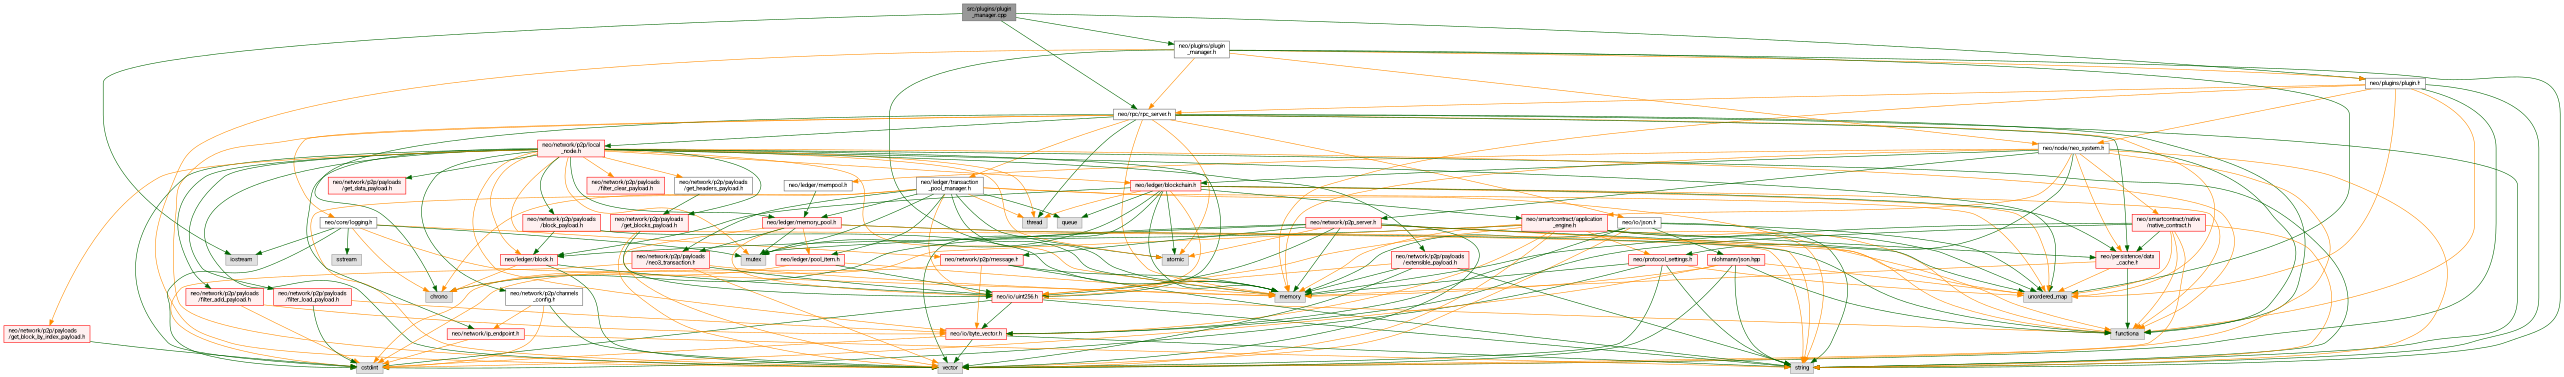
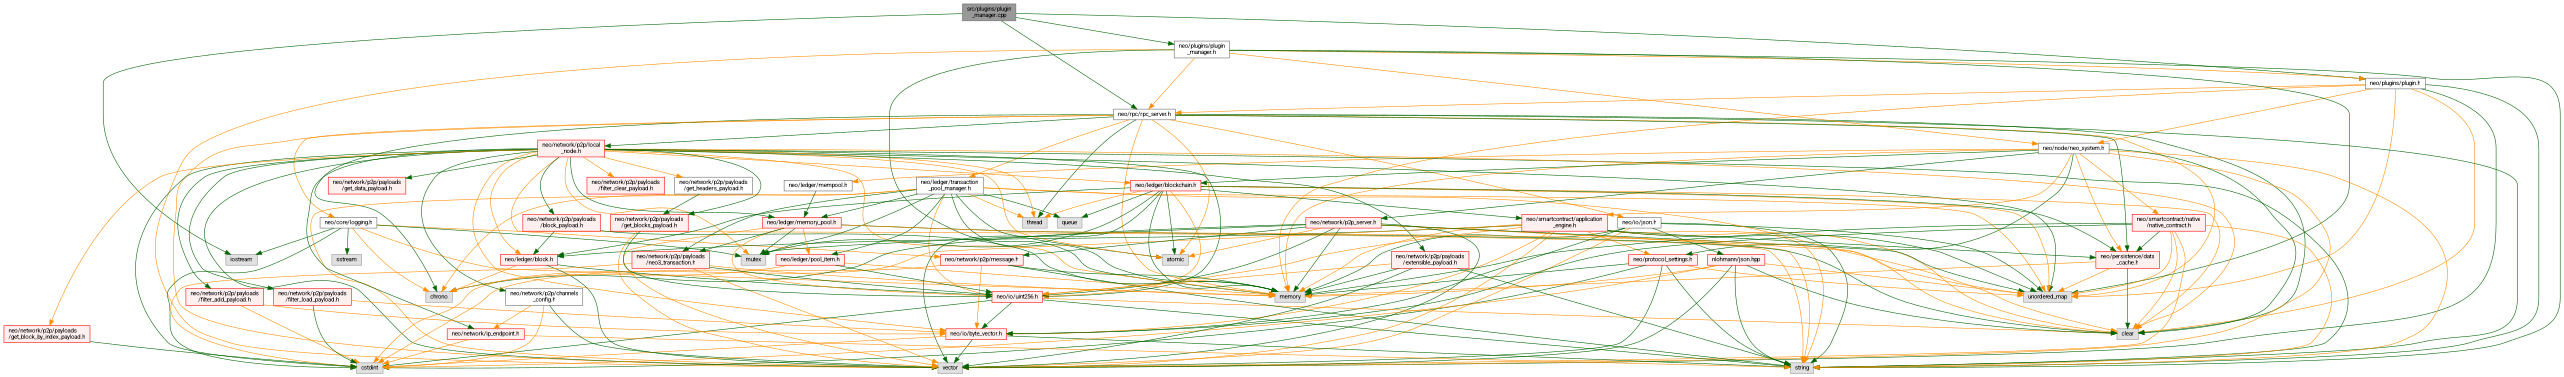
node "functional": label "functional" -> "clear"
